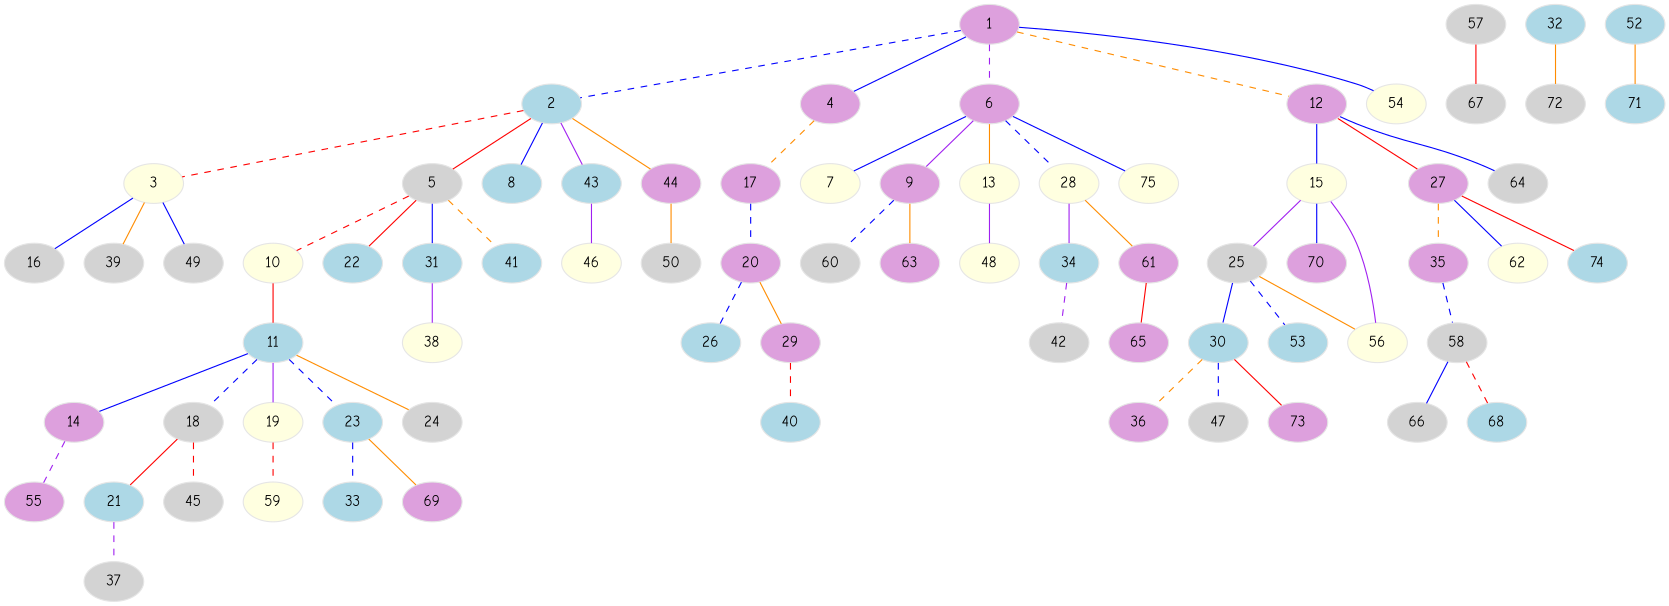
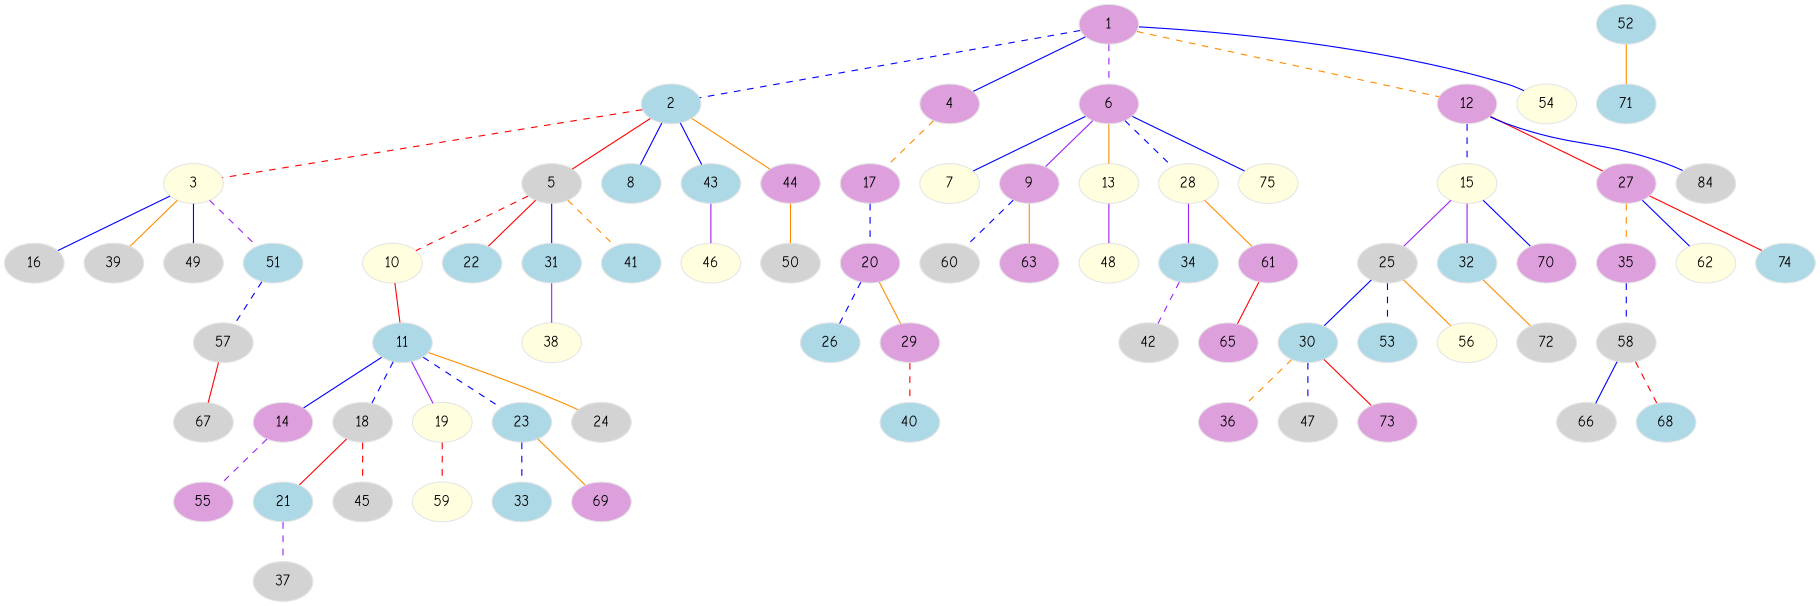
edge "2" -- "43": color purple -> blue
edge "12" -- "15": style solid -> dashed
node "64": label "64" -> "84"
edge "15" -- "56": now "15" -- "32"
node "51": added
